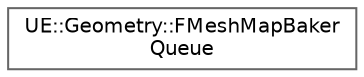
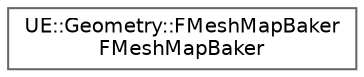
node "UE::Geometry::FMeshMapBaker Queue": label "UE::Geometry::FMeshMapBaker Queue" -> "UE::Geometry::FMeshMapBaker FMeshMapBaker"
